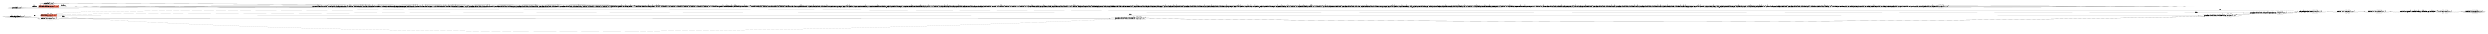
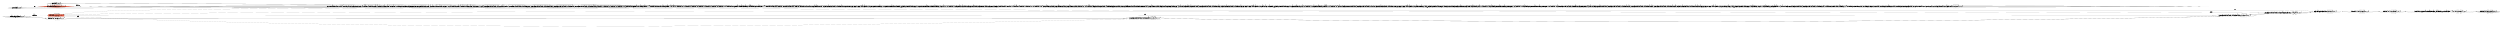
edge "getModules['0', '1', '0']" -> "final boolean standalone@@@2@@@['1', '1', '0']": label "standalone" -> "true"
node "final boolean standalone@@@2@@@['1', '1', '0']": shape box -> diamond
edge "bindTaskConfigAndClients['0', '0', '1']" -> "Binder binder@@@2@@@['0', '0', '1']": label "true" -> "standalone"
